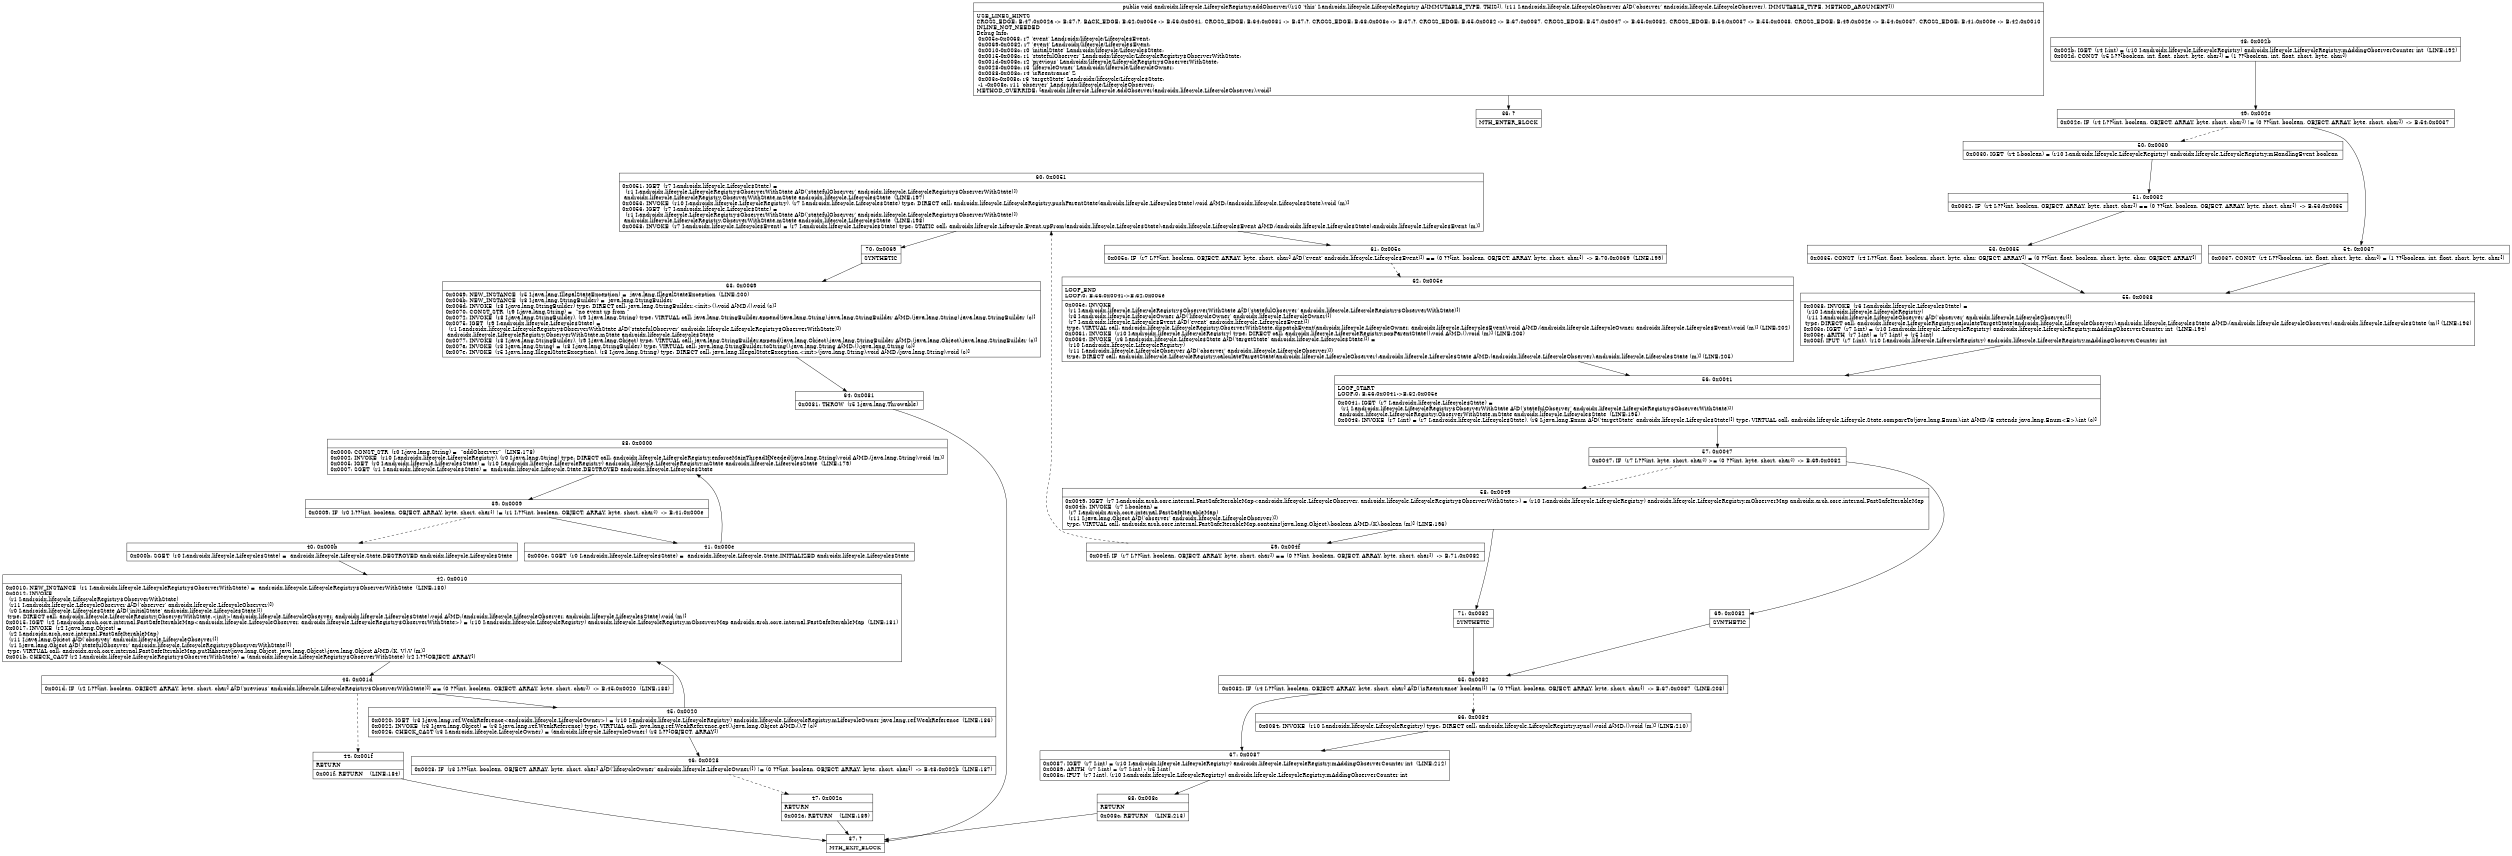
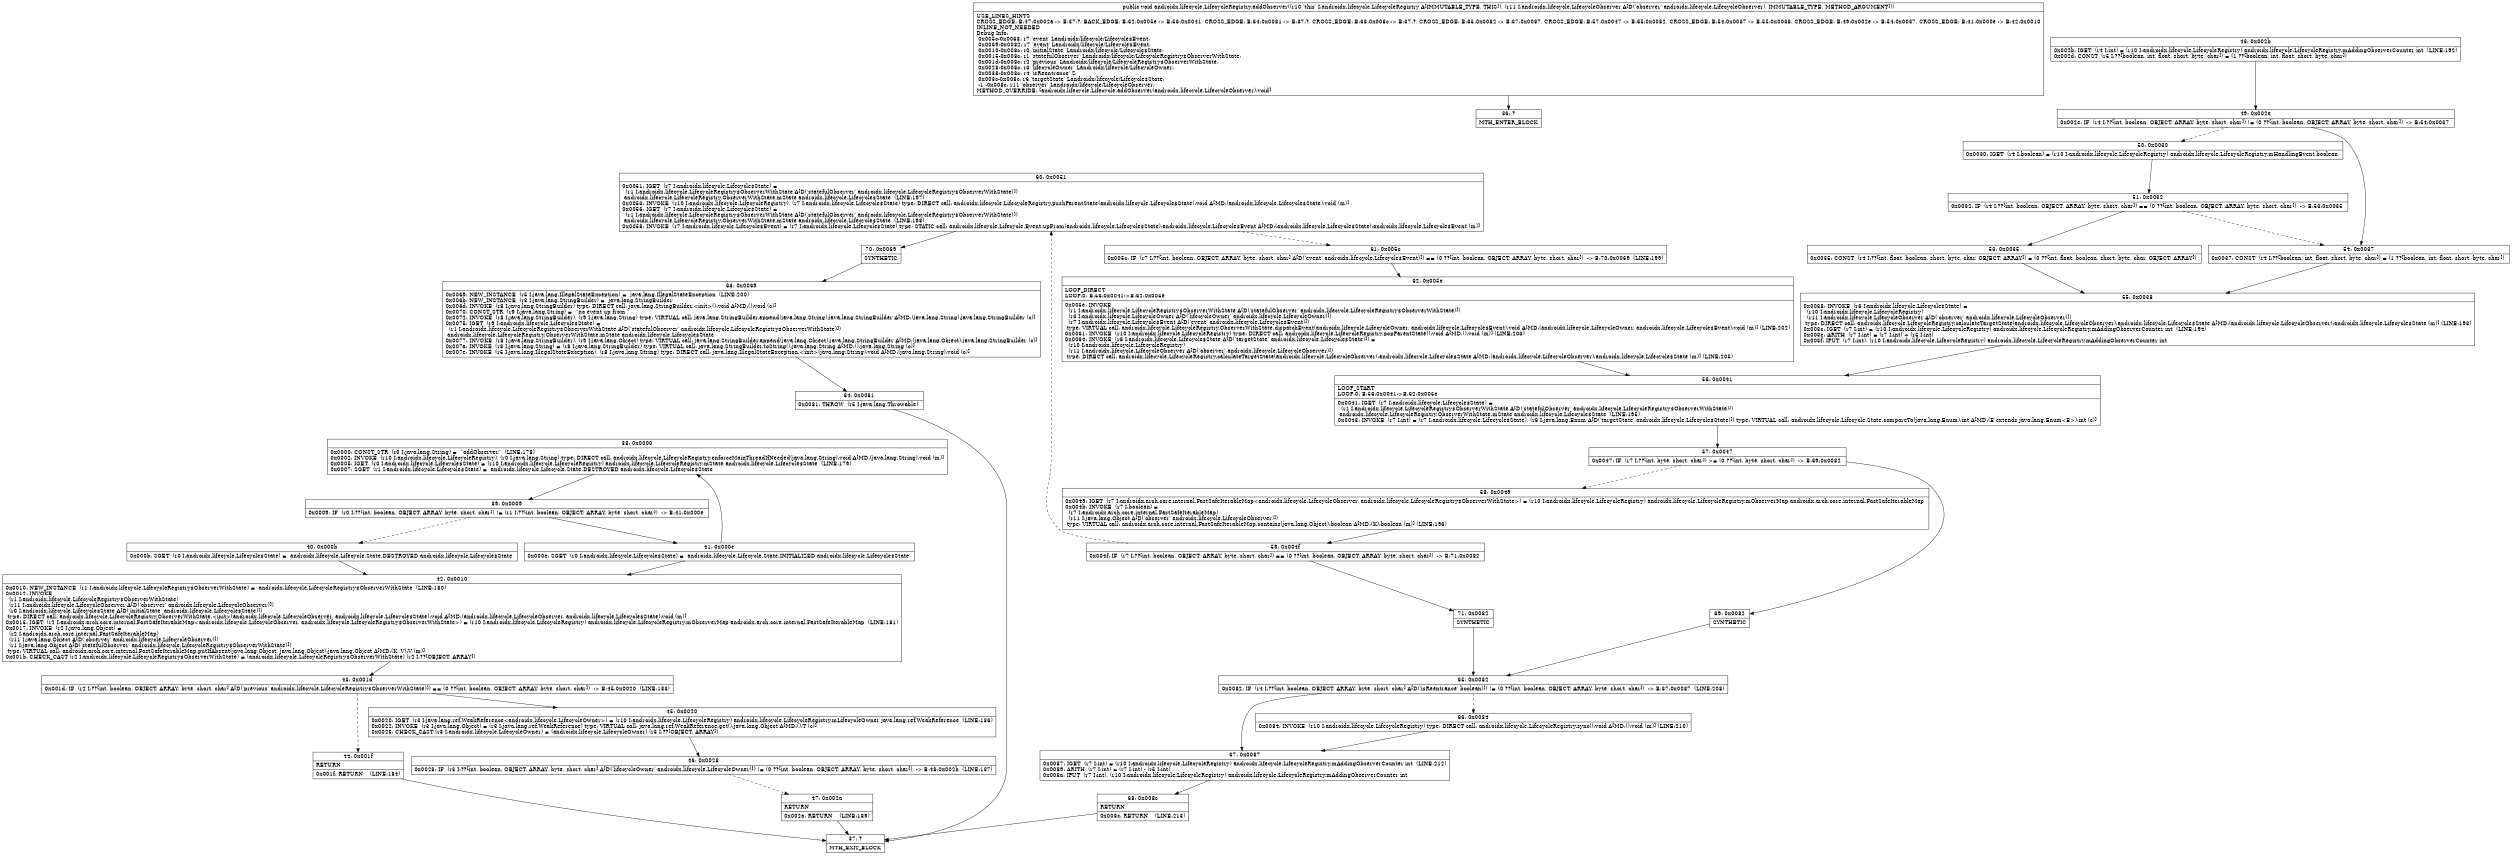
edge "51: 0x0032" -> "54: 0x0037": added
edge "60: 0x0051" -> "61: 0x005c": style solid -> dashed
edge "61: 0x005c" -> "62: 0x005e": style dashed -> solid
node "62: 0x005e": text "LOOP_END" -> "LOOP_DIRECT"
edge "58: 0x0049" -> "71: 0x0082": now "59: 0x004f" -> "71: 0x0082"
edge "45: 0x0020" -> "42: 0x0010": now "41: 0x000e" -> "42: 0x0010"
